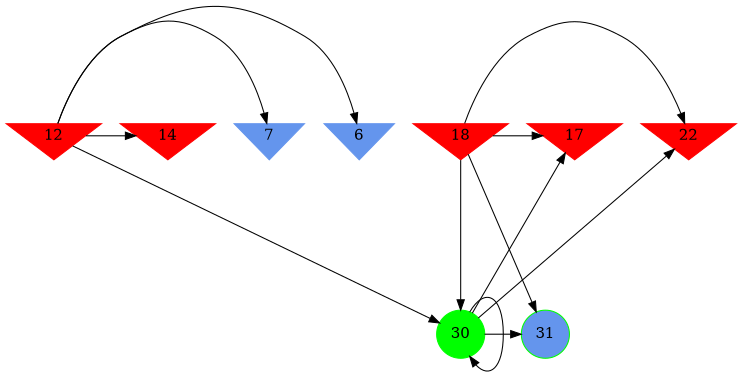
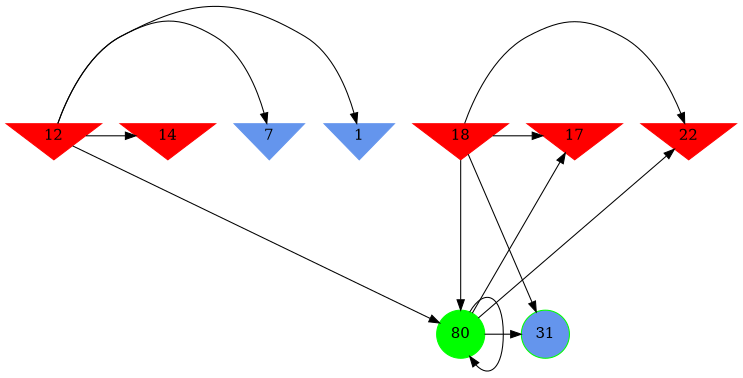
node "6": label "6" -> "1"
node "30": label "30" -> "80"
